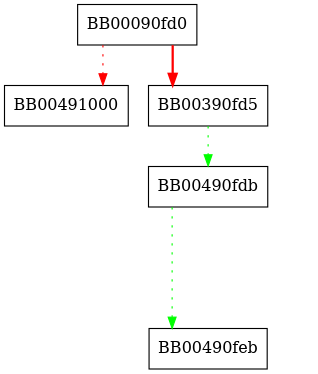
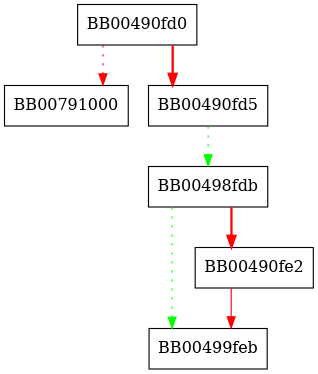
node "BB00090fd0": label "BB00090fd0" -> "BB00490fd0"
node "BB00491000": label "BB00491000" -> "BB00791000"
node "BB00390fd5": label "BB00390fd5" -> "BB00490fd5"
node "BB00490fdb": label "BB00490fdb" -> "BB00498fdb"
node "BB00490fe2": added
node "BB00490feb": label "BB00490feb" -> "BB00499feb"
